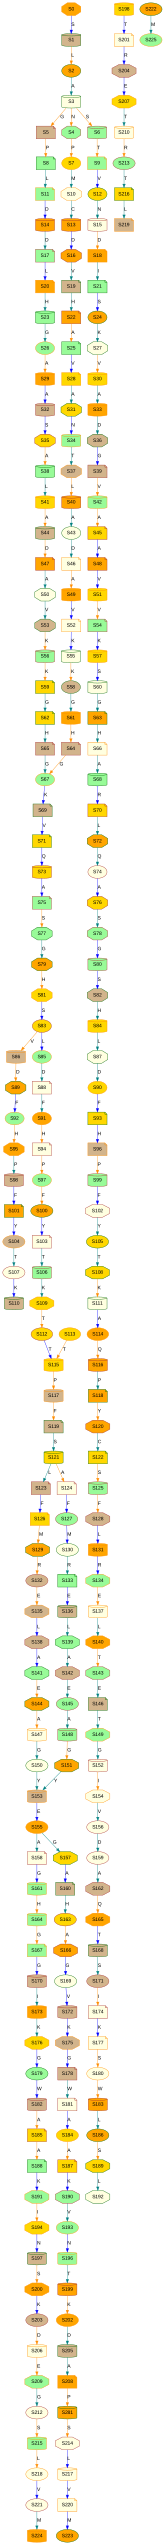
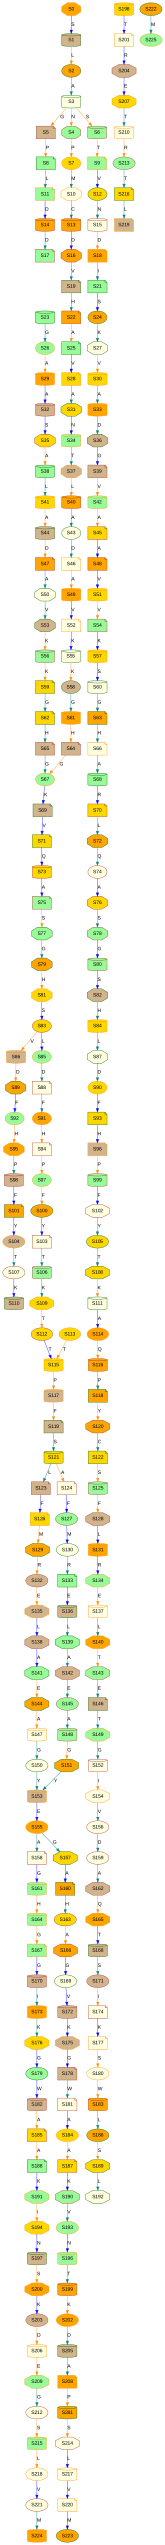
node "S20": removed
node "S160": fillcolor tan -> orange
